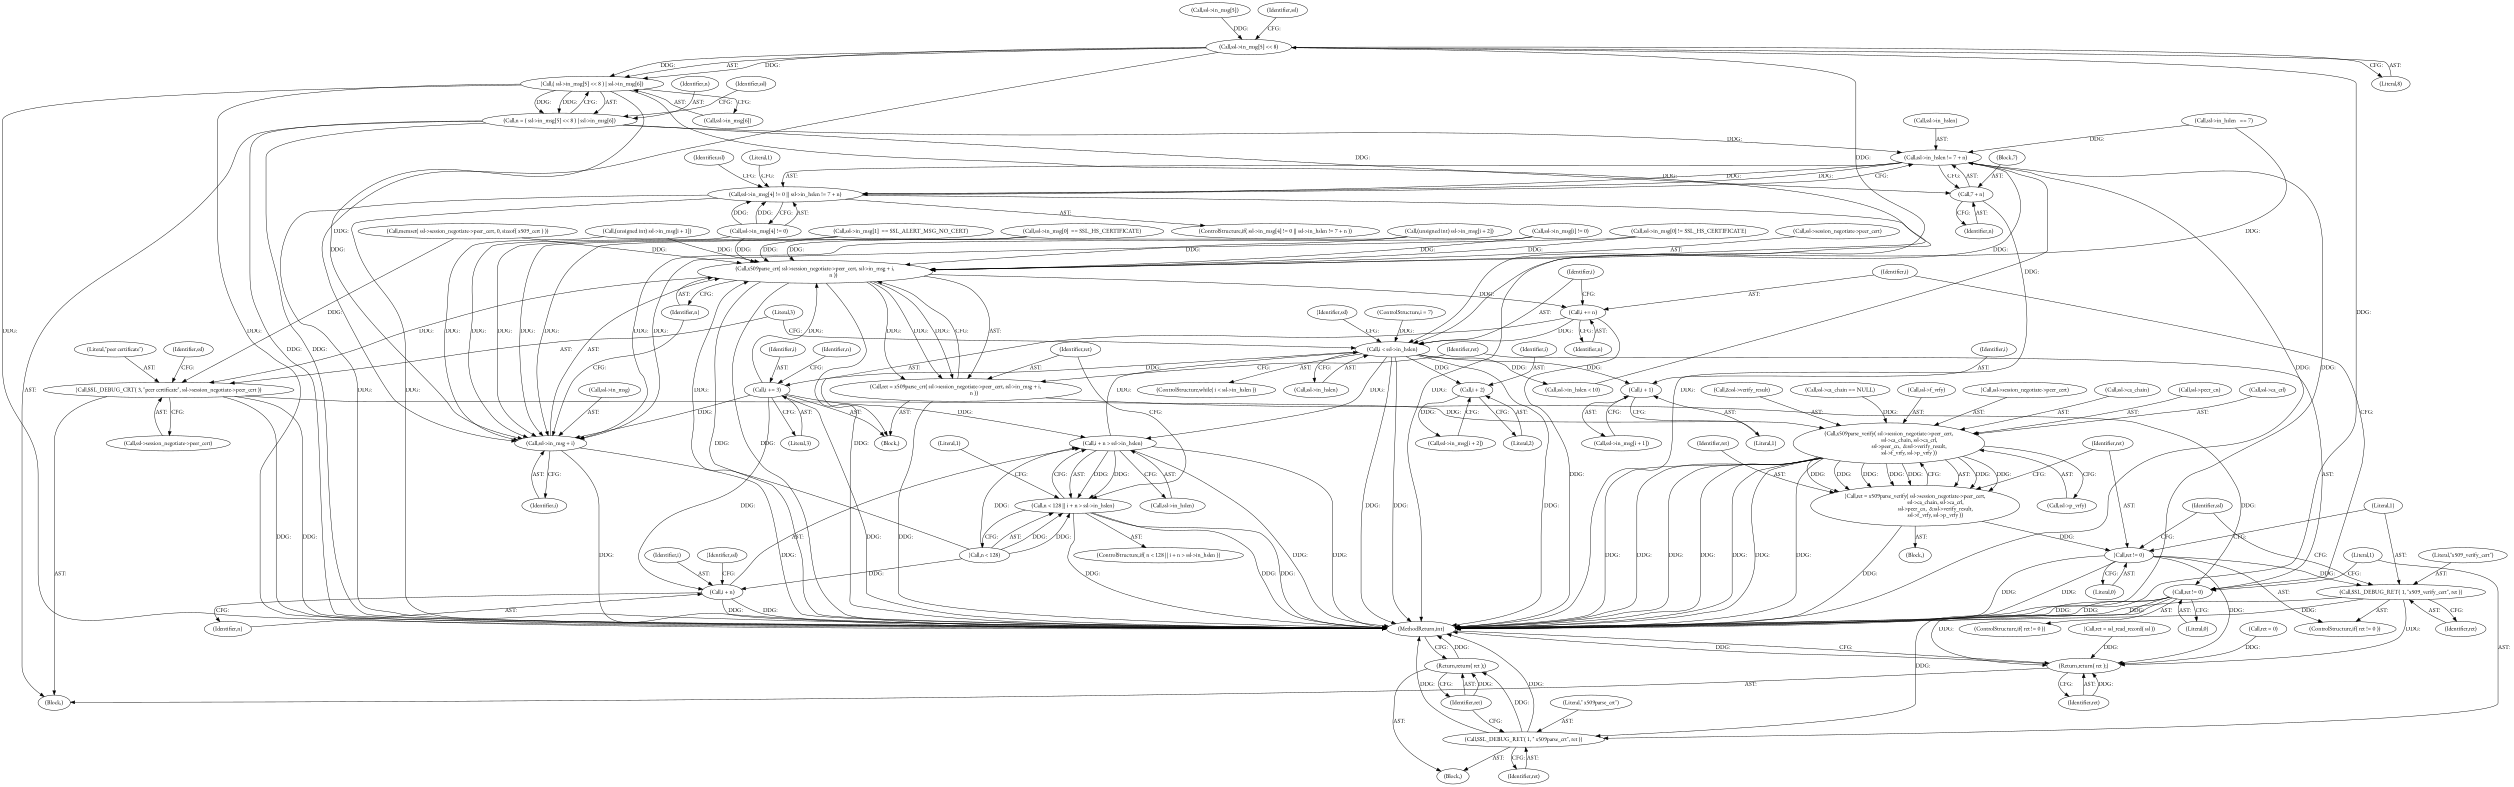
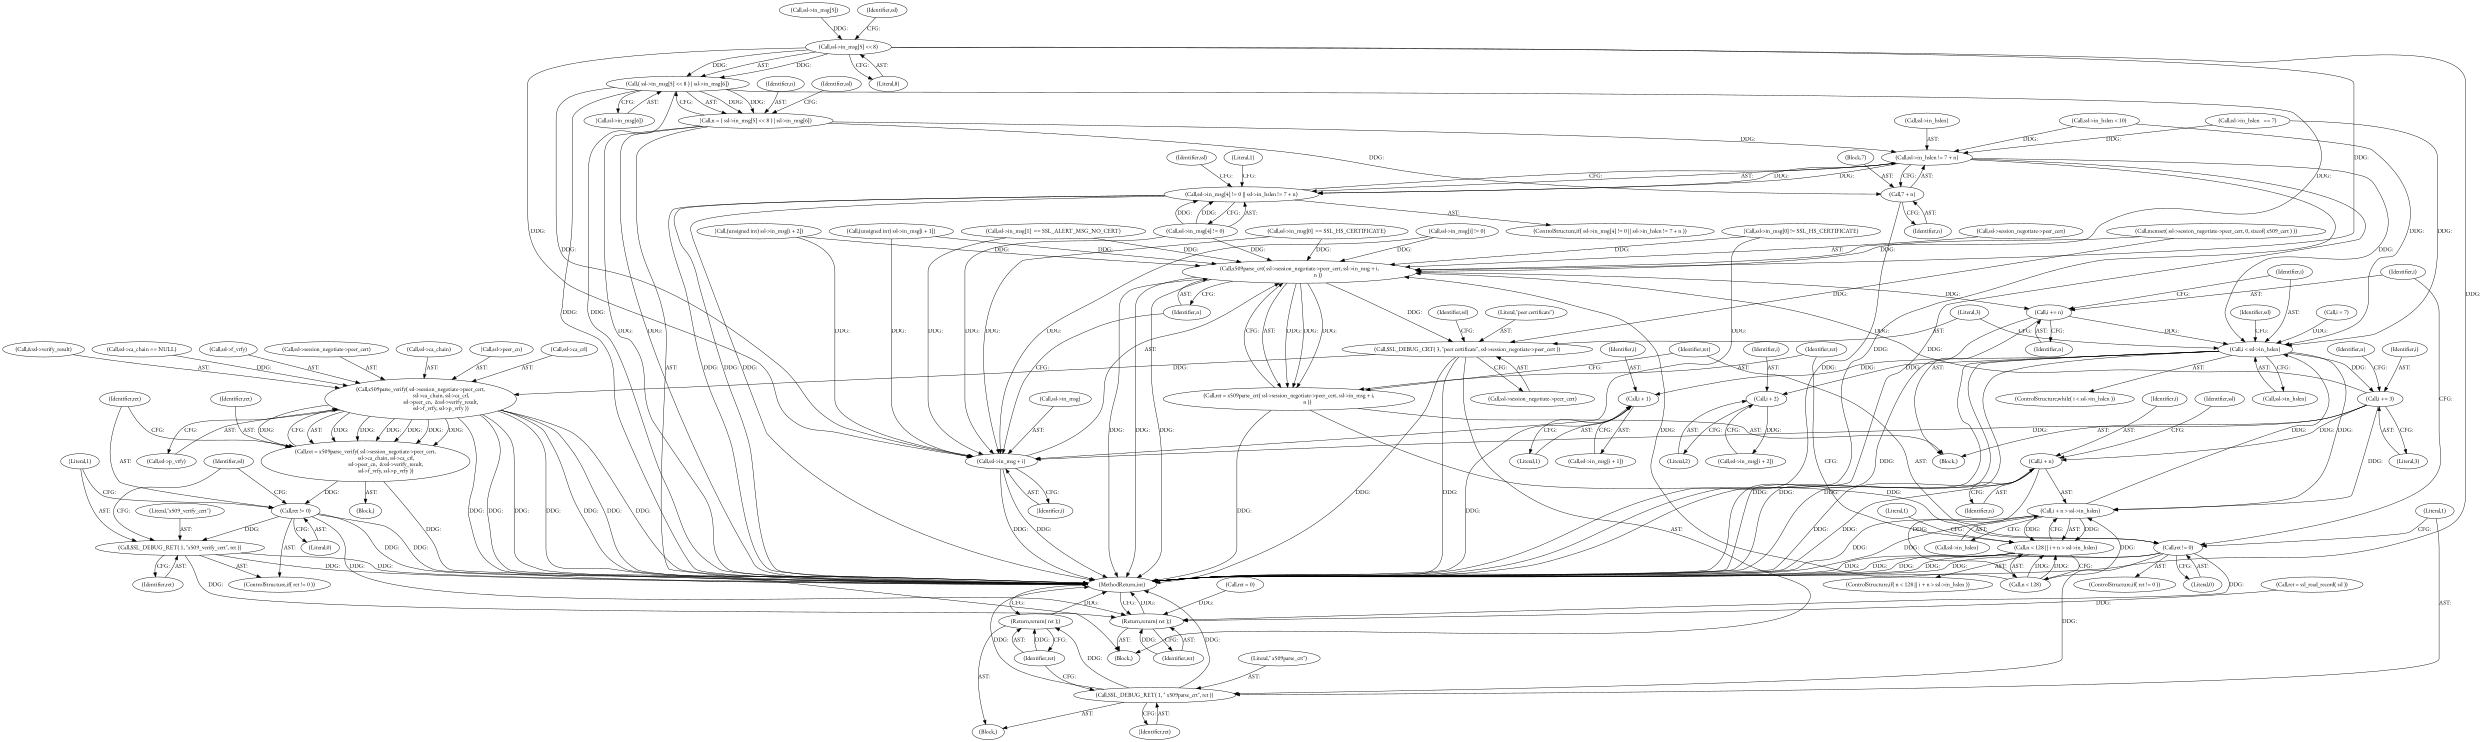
node "(ControlStructure,i = 7)": label "(ControlStructure,i = 7)" -> "(Call,i = 7)"
edge "(Call,i < ssl->in_hslen)" -> "(Call,ssl->in_hslen < 10)": reversed
edge "(Call,n < 128)" -> "(Call,i + n)": reversed
edge "(Call,i += 3)" -> "(MethodReturn,int)": now "(Call,i + 1)" -> "(MethodReturn,int)"
